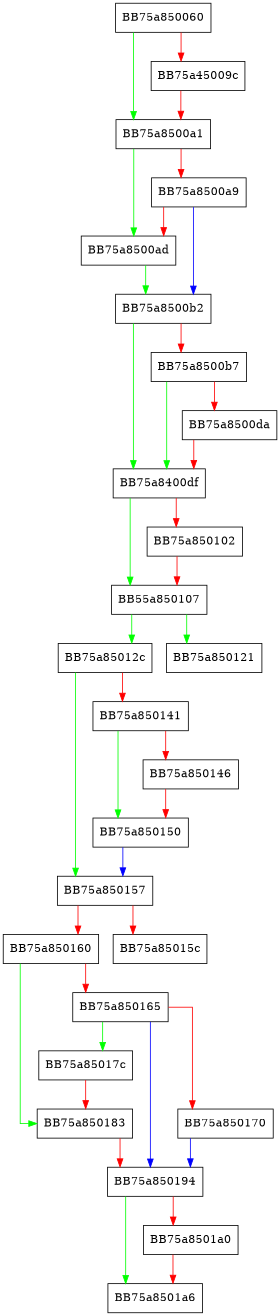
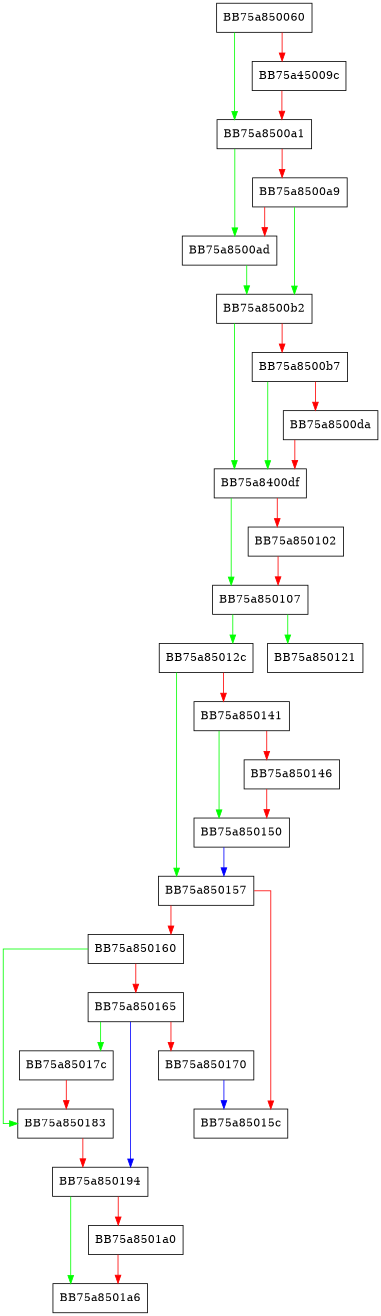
edge "BB75a8500a9" -> "BB75a8500b2": color blue -> green
node "BB55a850107": label "BB55a850107" -> "BB75a850107"
edge "BB75a850170" -> "BB75a850194": now "BB75a850170" -> "BB75a85015c"
